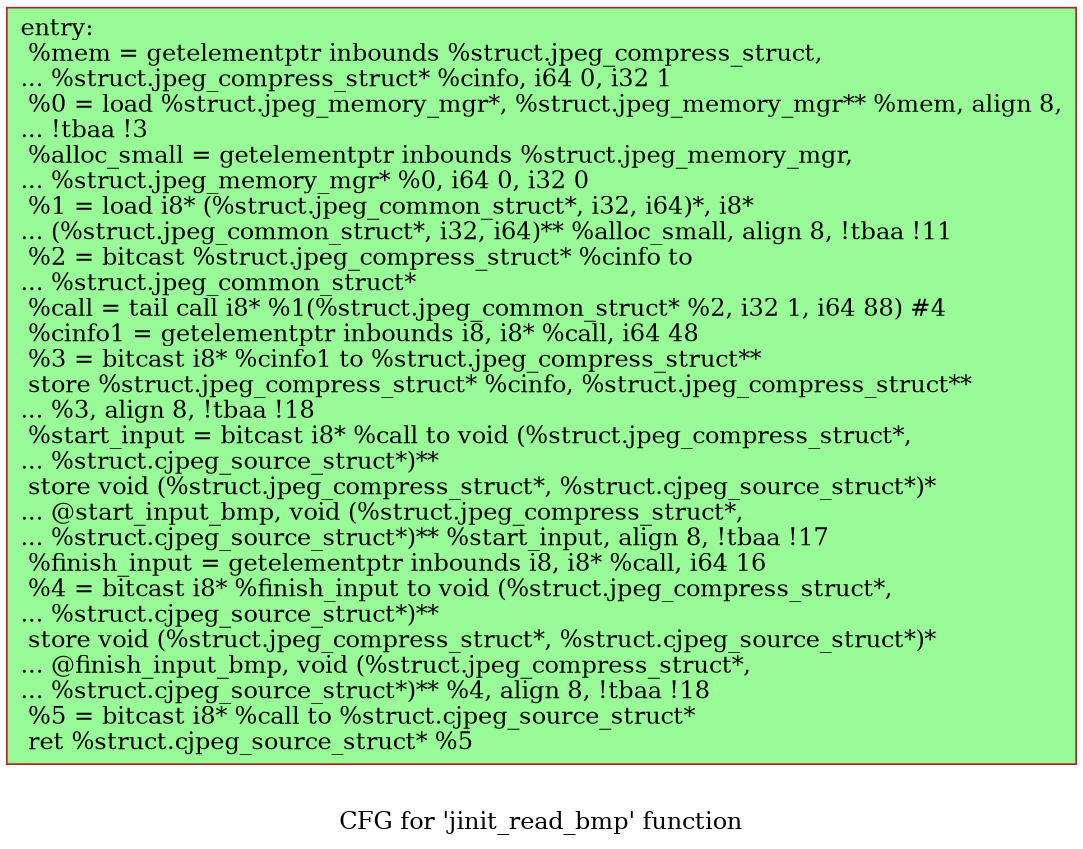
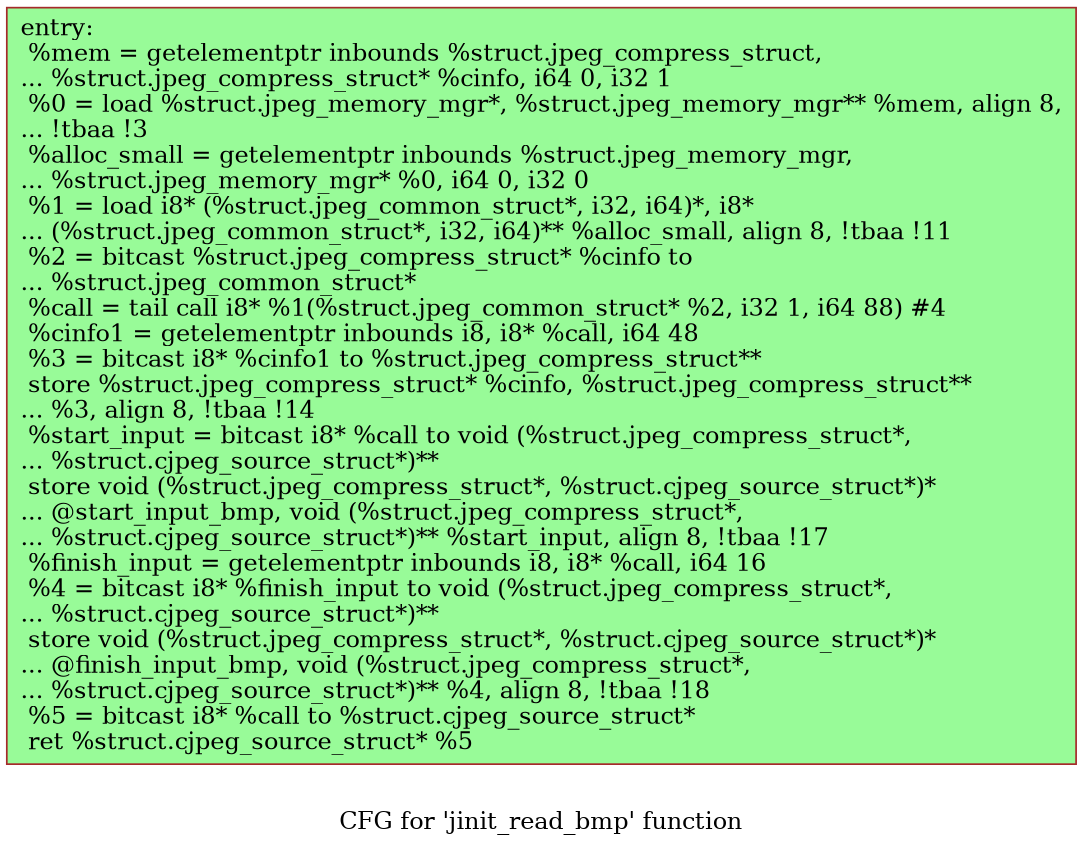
node "entry:": text "... %3, align 8, !tbaa !18" -> "... %3, align 8, !tbaa !14"
